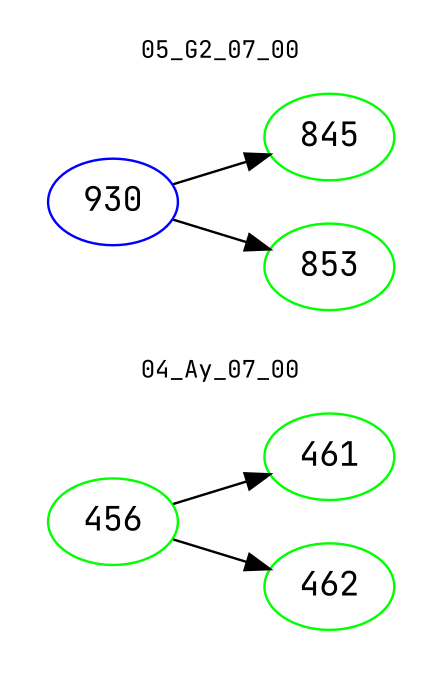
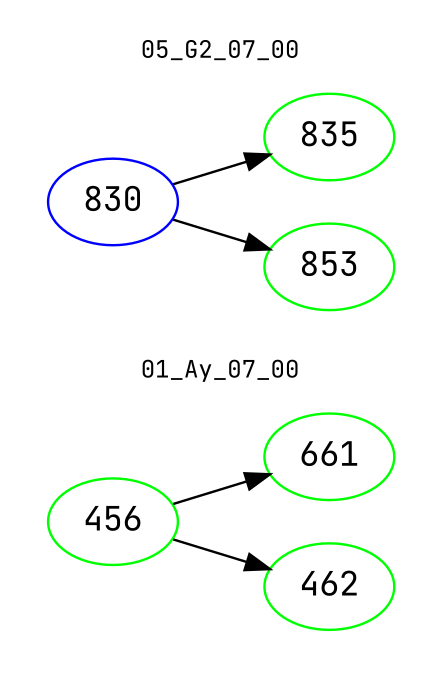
node "845": label "845" -> "835"
node "930": label "930" -> "830"
cluster "04_Ay_07_00": label "04_Ay_07_00" -> "01_Ay_07_00"
node "461": label "461" -> "661"
